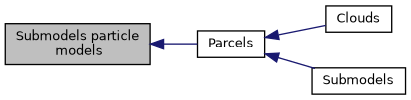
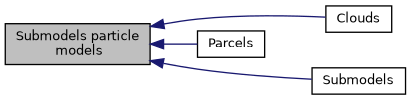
edge "Clouds" -> "Parcels": now "Clouds" -> "Submodels particle models"
edge "Submodels" -> "Parcels": now "Submodels" -> "Submodels particle models"
